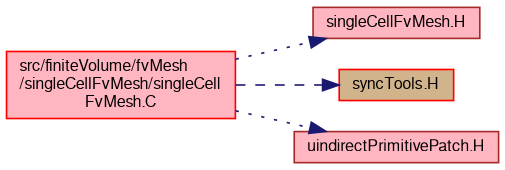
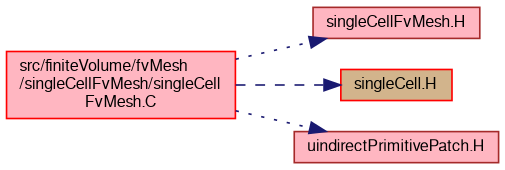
node "syncTools.H": label "syncTools.H" -> "singleCell.H"
